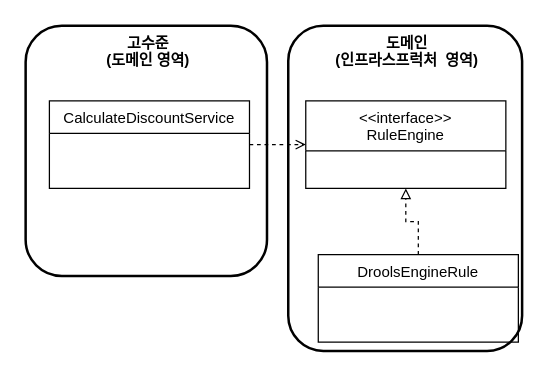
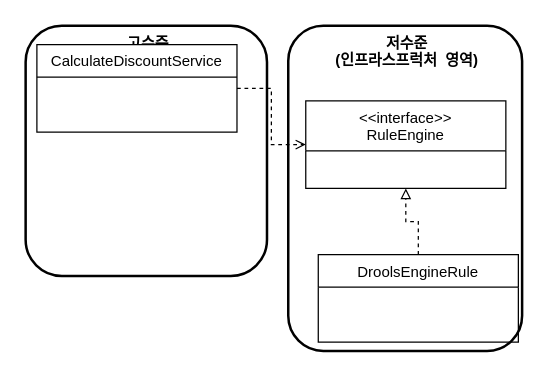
node "고수준 (도메인 영역)": label "고수준 (도메인 영역)" -> "고수준 (저수준 영역)"
node "도메인 (인프라스프럭처 영역)": label "도메인 (인프라스프럭처 영역)" -> "저수준 (인프라스프럭처 영역)"
node "CalculateDiscountService": moved (149, 144) -> (137, 88)
